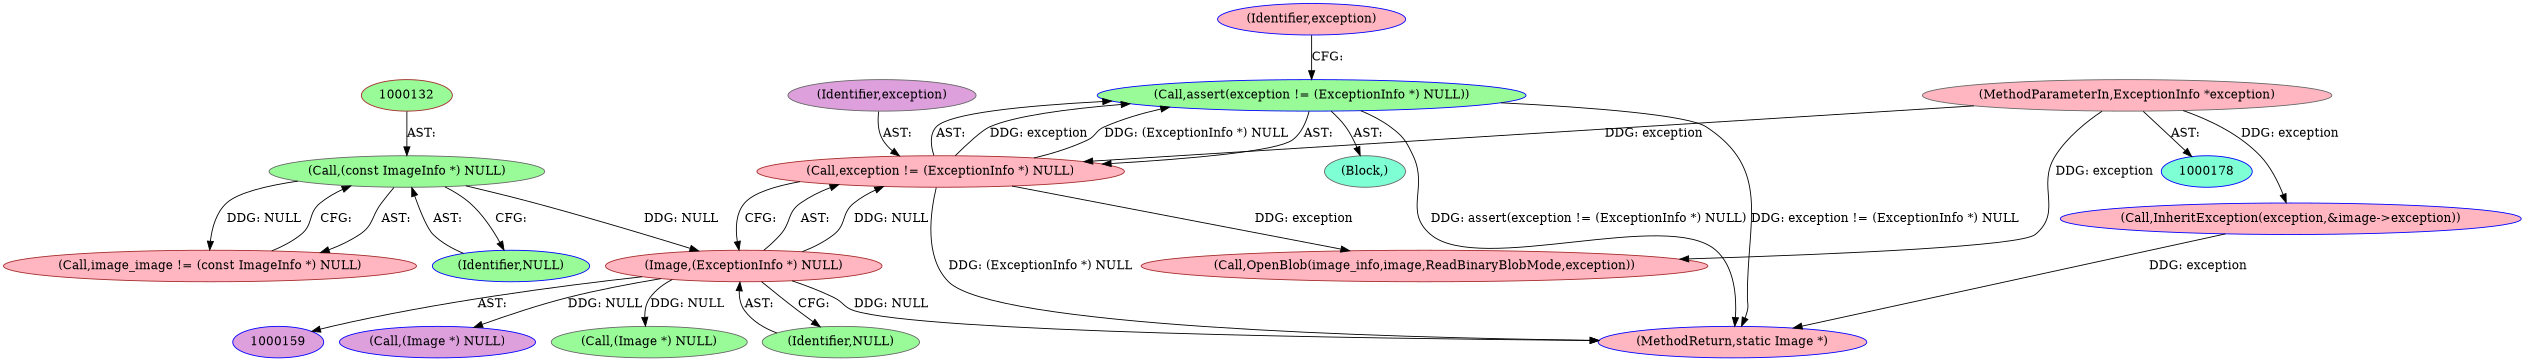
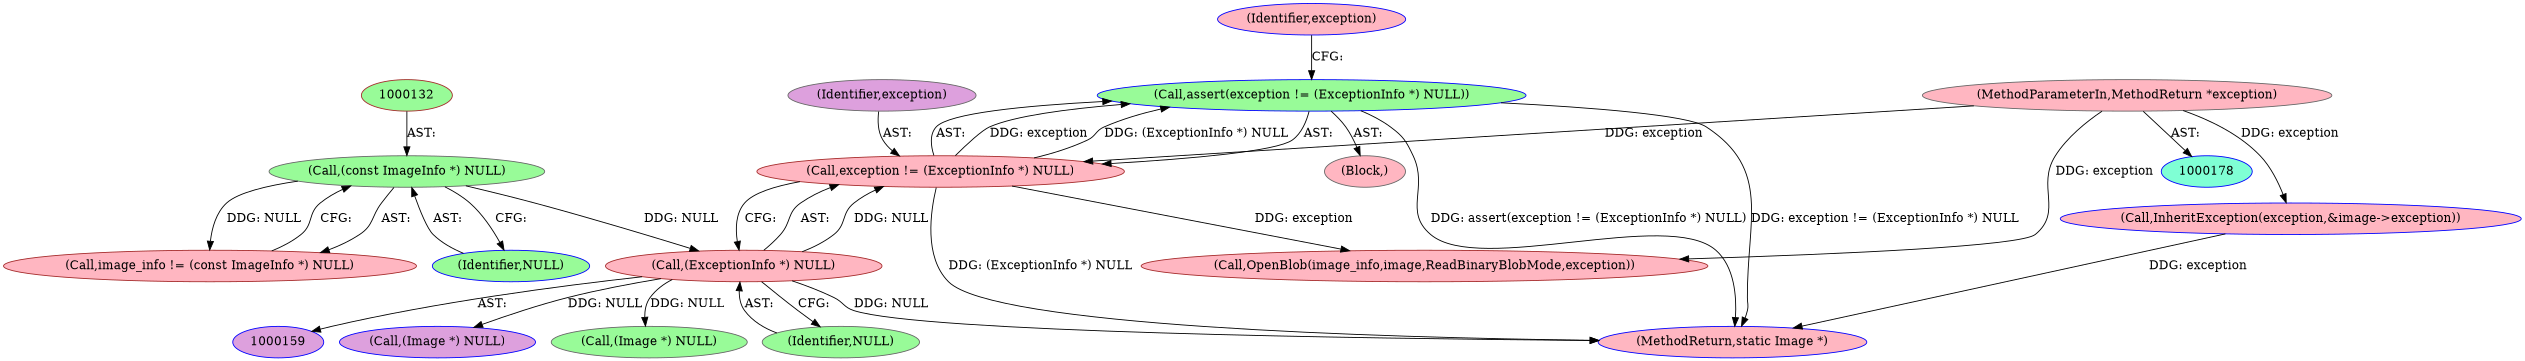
node "(MethodParameterIn,ExceptionInfo *exception)": label "(MethodParameterIn,ExceptionInfo *exception)" -> "(MethodParameterIn,MethodReturn *exception)"
node "(Block,)": fillcolor aquamarine -> lightpink
node "(Call,image_image != (const ImageInfo *) NULL)": label "(Call,image_image != (const ImageInfo *) NULL)" -> "(Call,image_info != (const ImageInfo *) NULL)"
node "(Image,(ExceptionInfo *) NULL)": label "(Image,(ExceptionInfo *) NULL)" -> "(Call,(ExceptionInfo *) NULL)"
